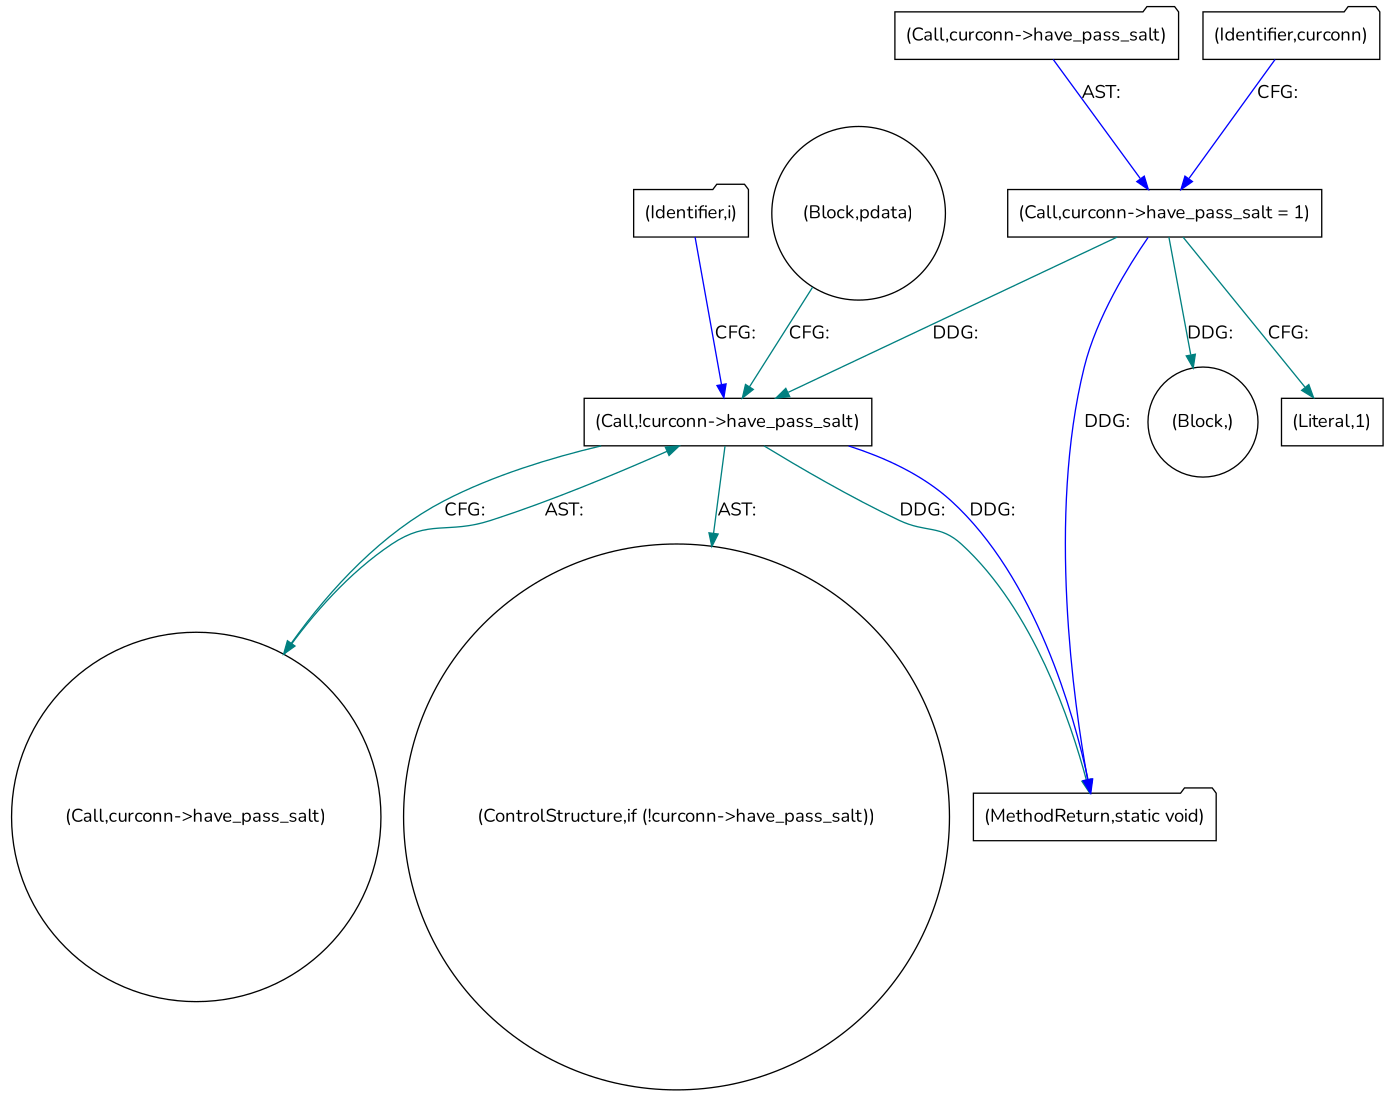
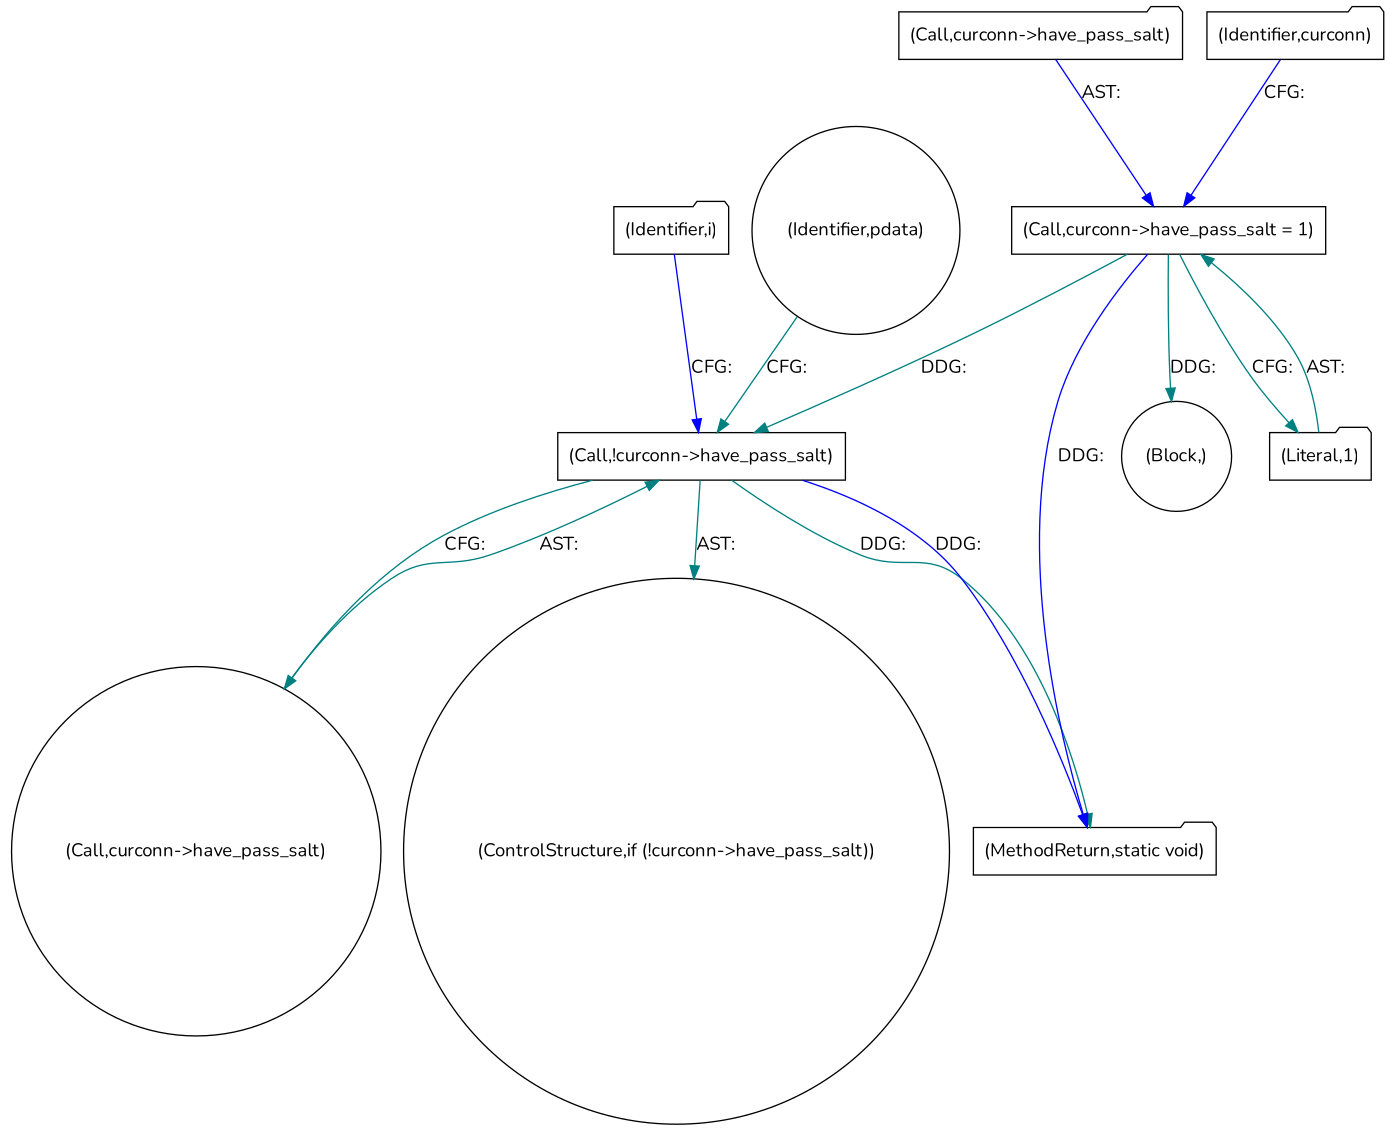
node "(Block,pdata)": label "(Block,pdata)" -> "(Identifier,pdata)"
edge "(Literal,1)" -> "(Call,curconn->have_pass_salt = 1)": added, label "AST:"
node "(Literal,1)": shape box -> folder
